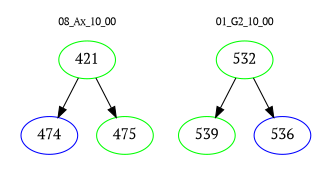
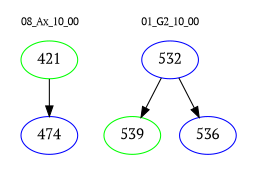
node "532": color green -> blue
node "475": removed
